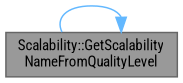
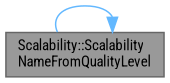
node "Scalability::GetScalability NameFromQualityLevel": label "Scalability::GetScalability NameFromQualityLevel" -> "Scalability::Scalability NameFromQualityLevel"
